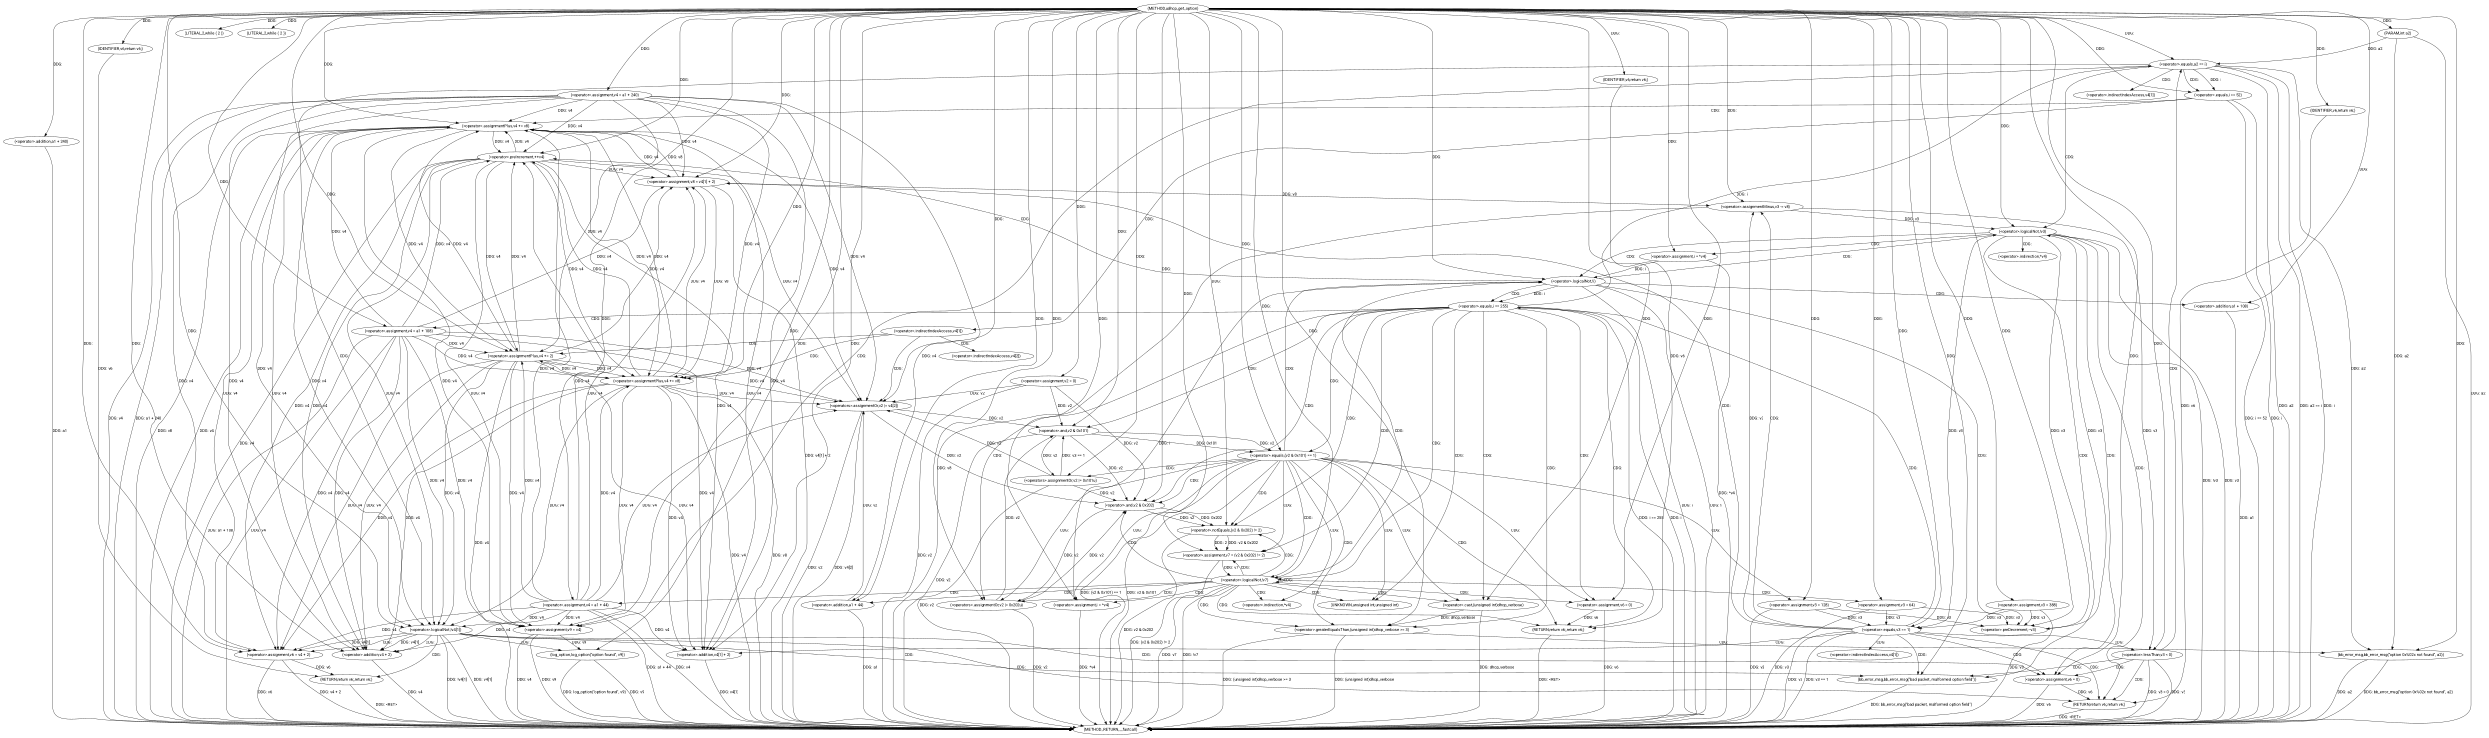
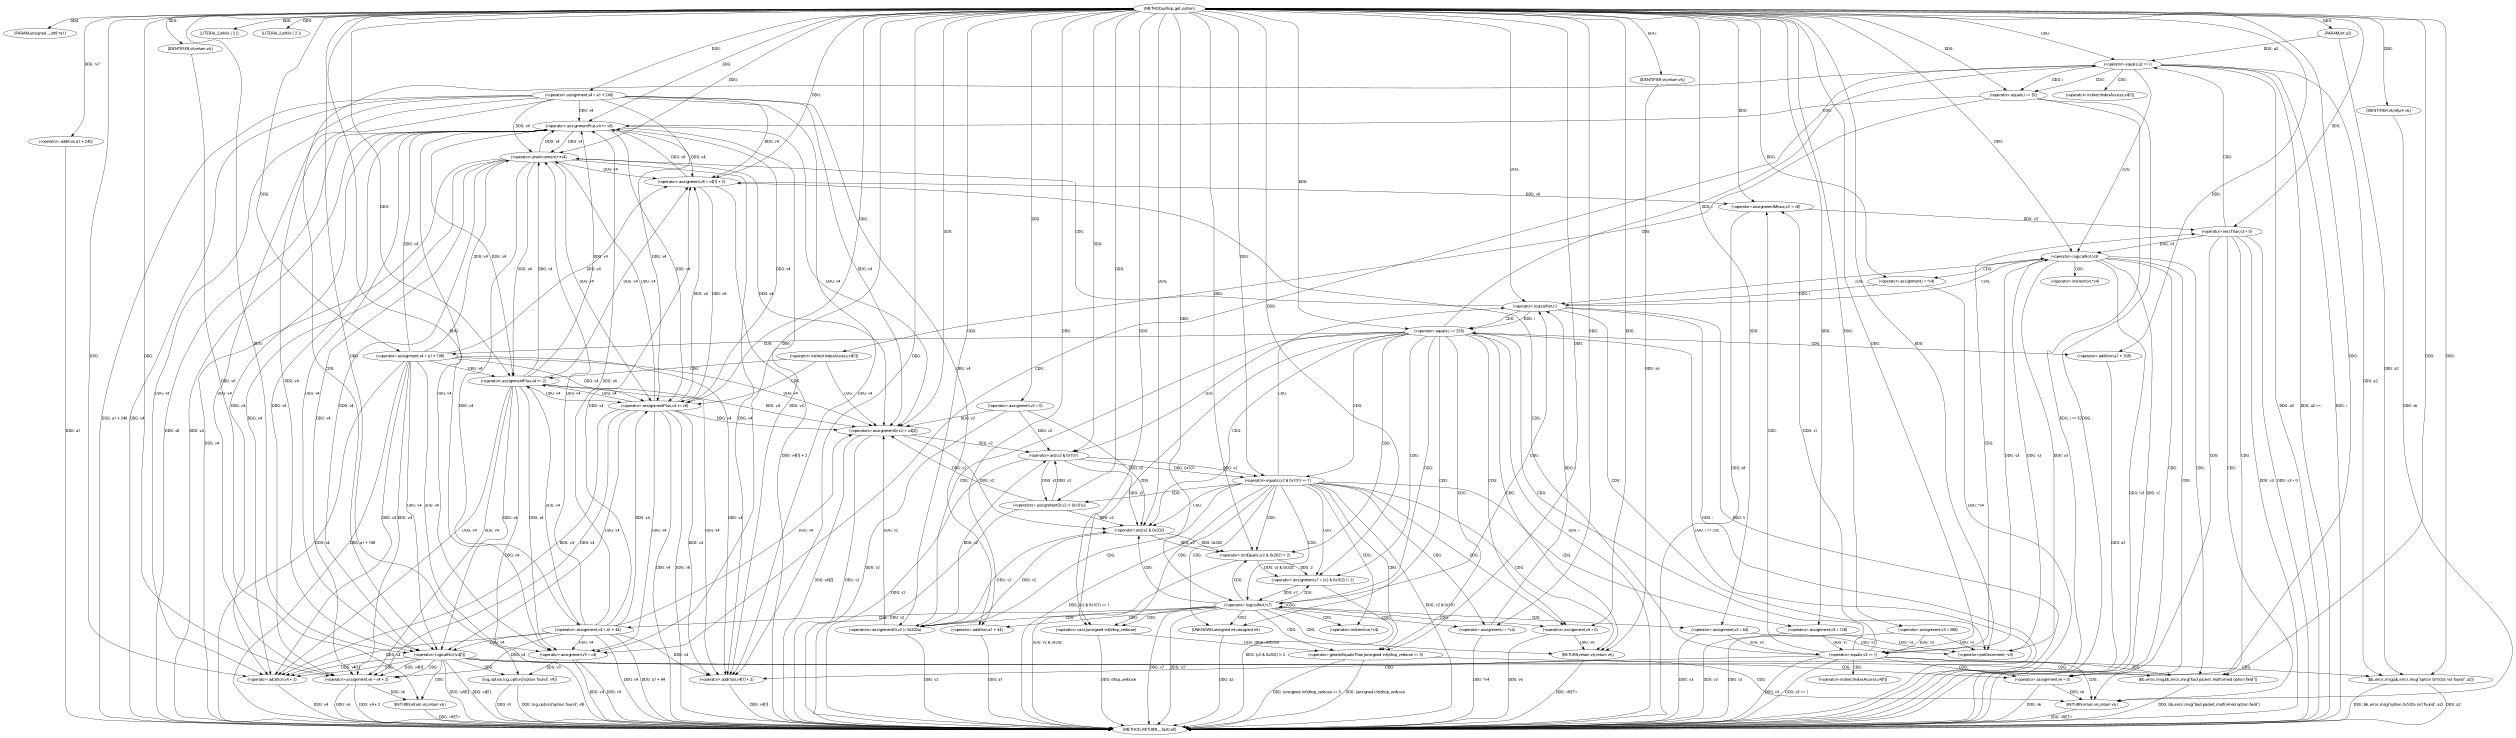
node "(PARAM,unsigned __int8 *a1)": added
edge "(METHOD,udhcp_get_option)" -> "(<operator>.addition,a1 + 240)": label "DDG: " -> "DDG: !v7"
edge "(METHOD,udhcp_get_option)" -> "(<operator>.equals,i == 255)": added, label "DDG:"
edge "(<operator>.assignment,v4 = a1 + 240)" -> "(<operator>.assignmentPlus,v4 += 2)": removed, label "DDG: v4"
edge "(<operator>.assignmentMinus,v3 -= v8)" -> "(<operator>.logicalNot,!v3)": now "(<operator>.lessThan,v3 < 0)" -> "(<operator>.logicalNot,!v3)"
edge "(<operator>.logicalNot,!i)" -> "(<operator>.addition,a1 + 108)": now "(<operator>.equals,i == 255)" -> "(<operator>.addition,a1 + 108)"
node "(<operator>.indirectIndexAccess,v4[2])": removed
edge "(<operators>.assignmentOr,v2 |= 0x101u)" -> "(<operator>.and,v2 & 0x101)": label "DDG: v3 == 1" -> "DDG: v2"
edge "(<operator>.addition,a1 + 44)" -> "(<operators>.assignmentOr,v2 |= v4[2])": now "(<operators>.assignmentOr,v2 |= 0x202u)" -> "(<operators>.assignmentOr,v2 |= v4[2])"
edge "(PARAM,int a2)" -> "(METHOD_RETURN,__fastcall)": now "(UNKNOWN,unsigned int,unsigned int)" -> "(METHOD_RETURN,__fastcall)"
